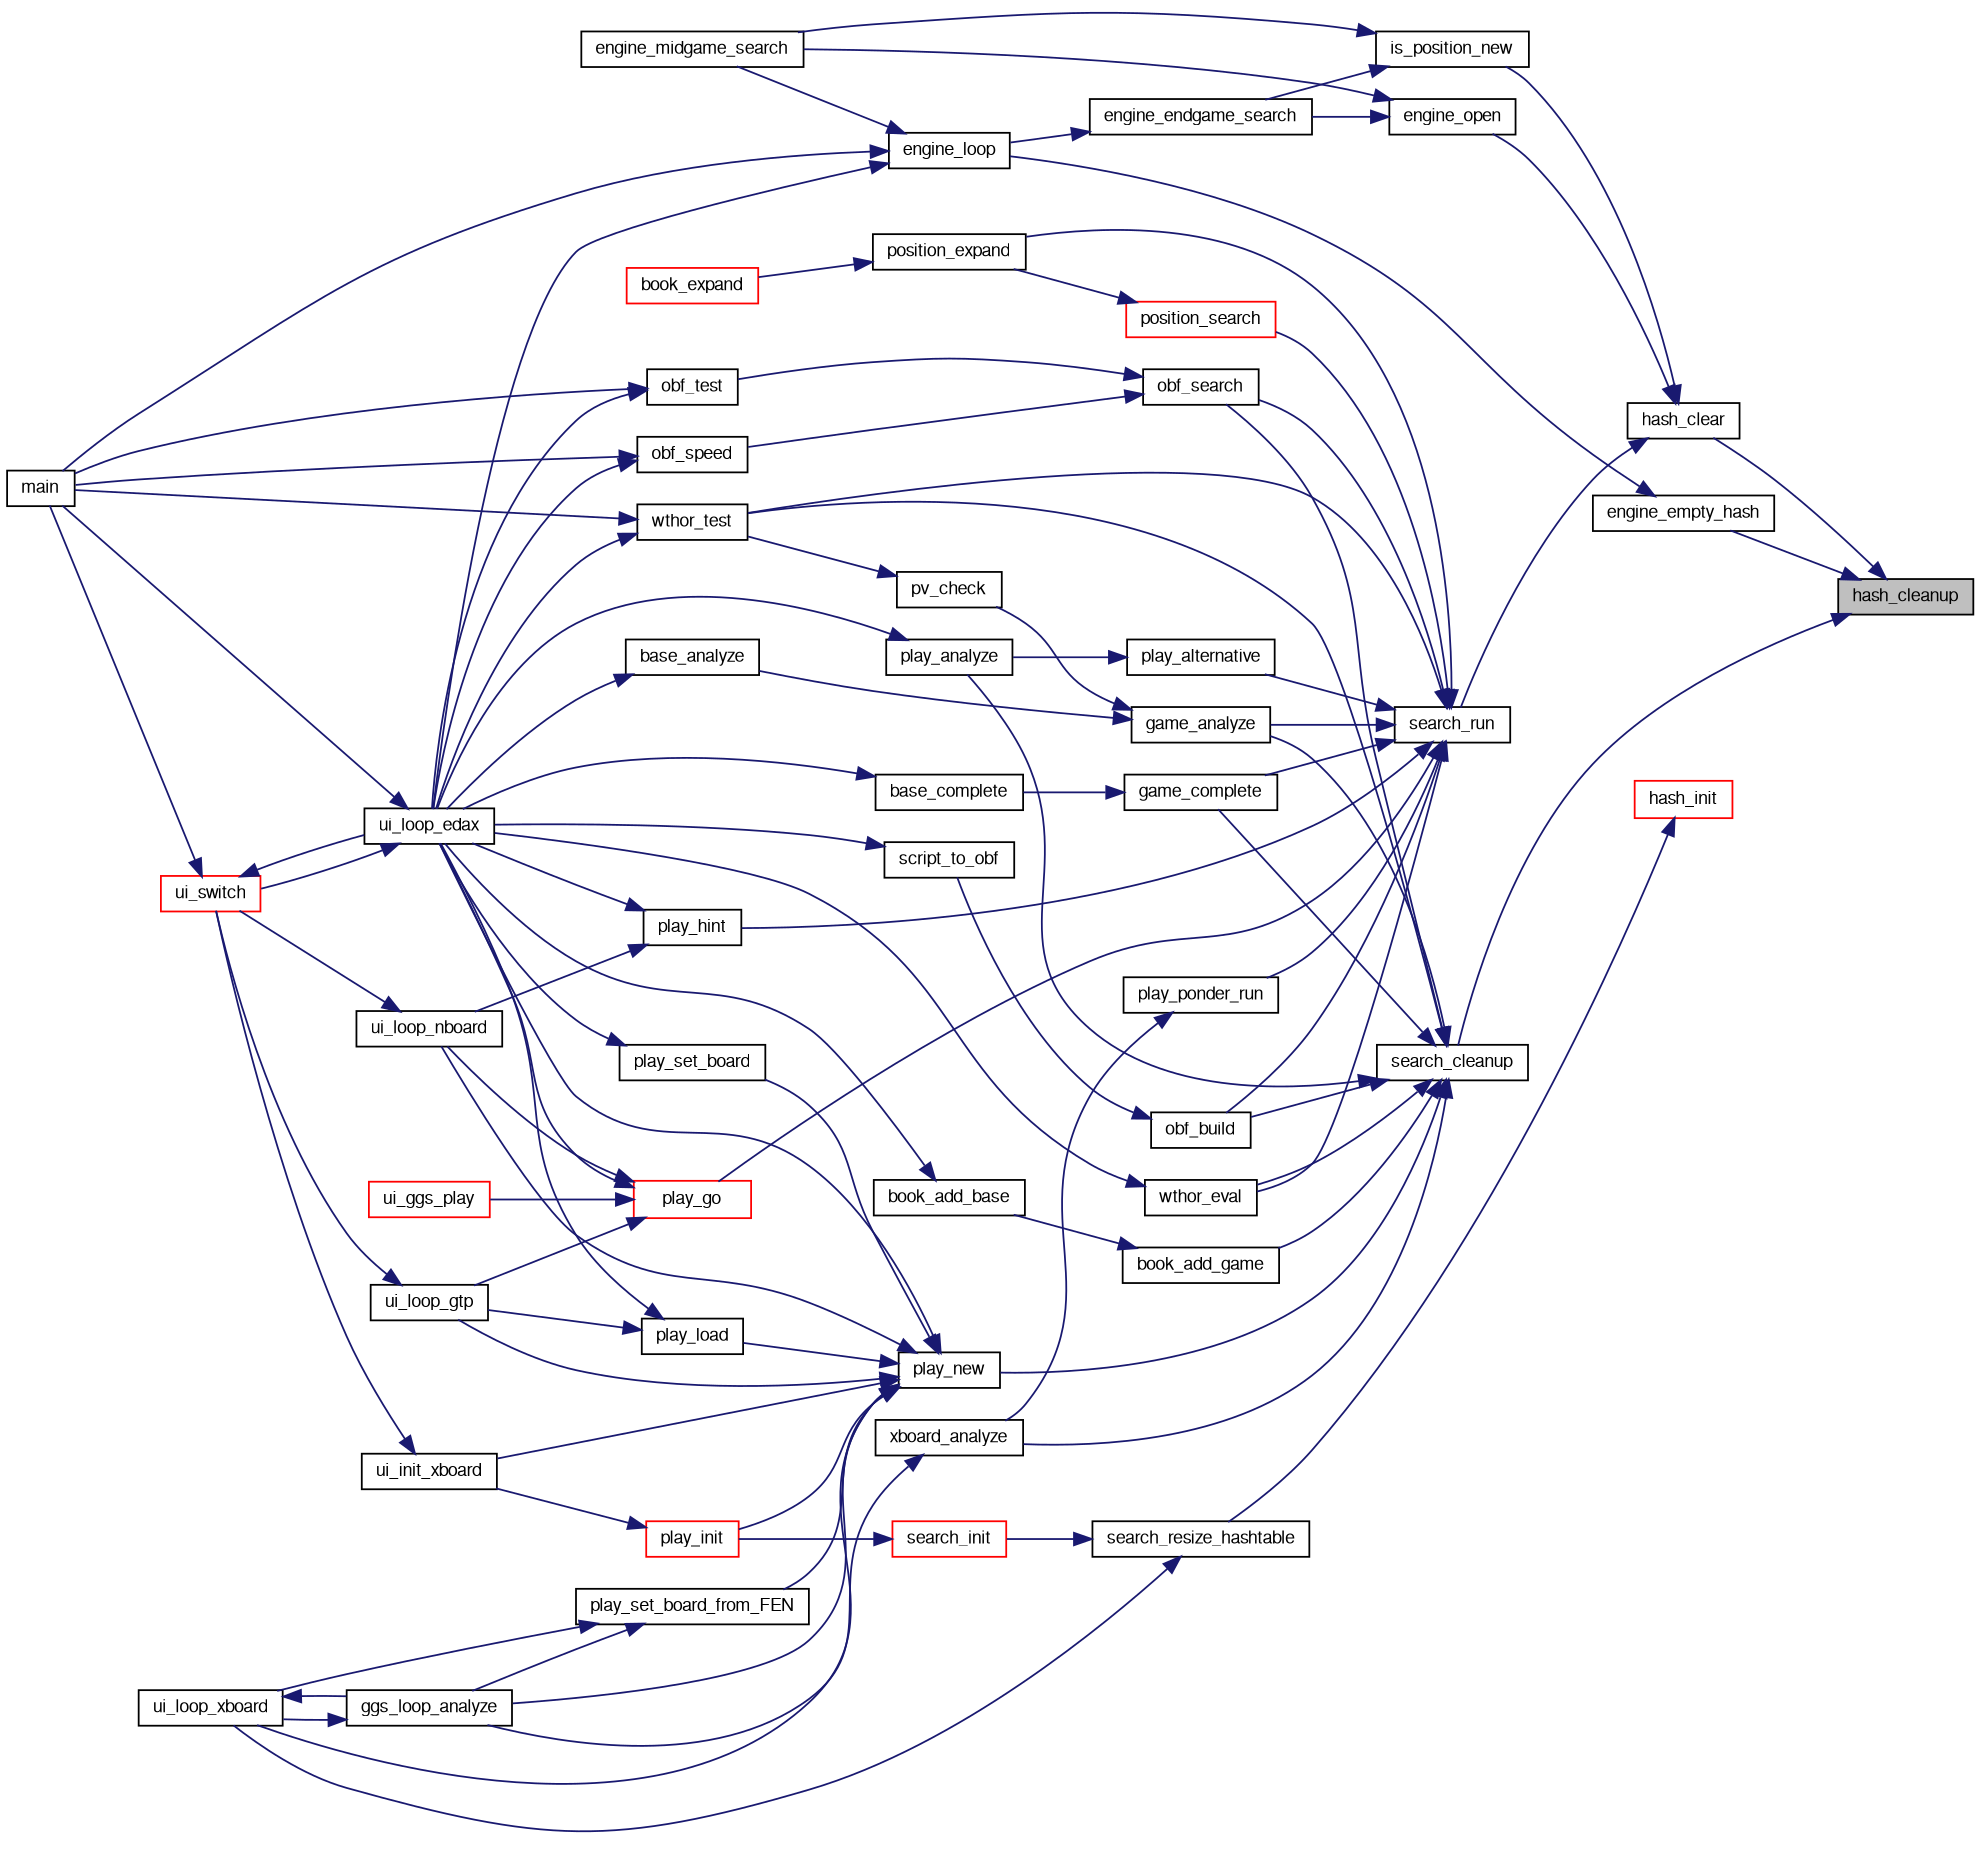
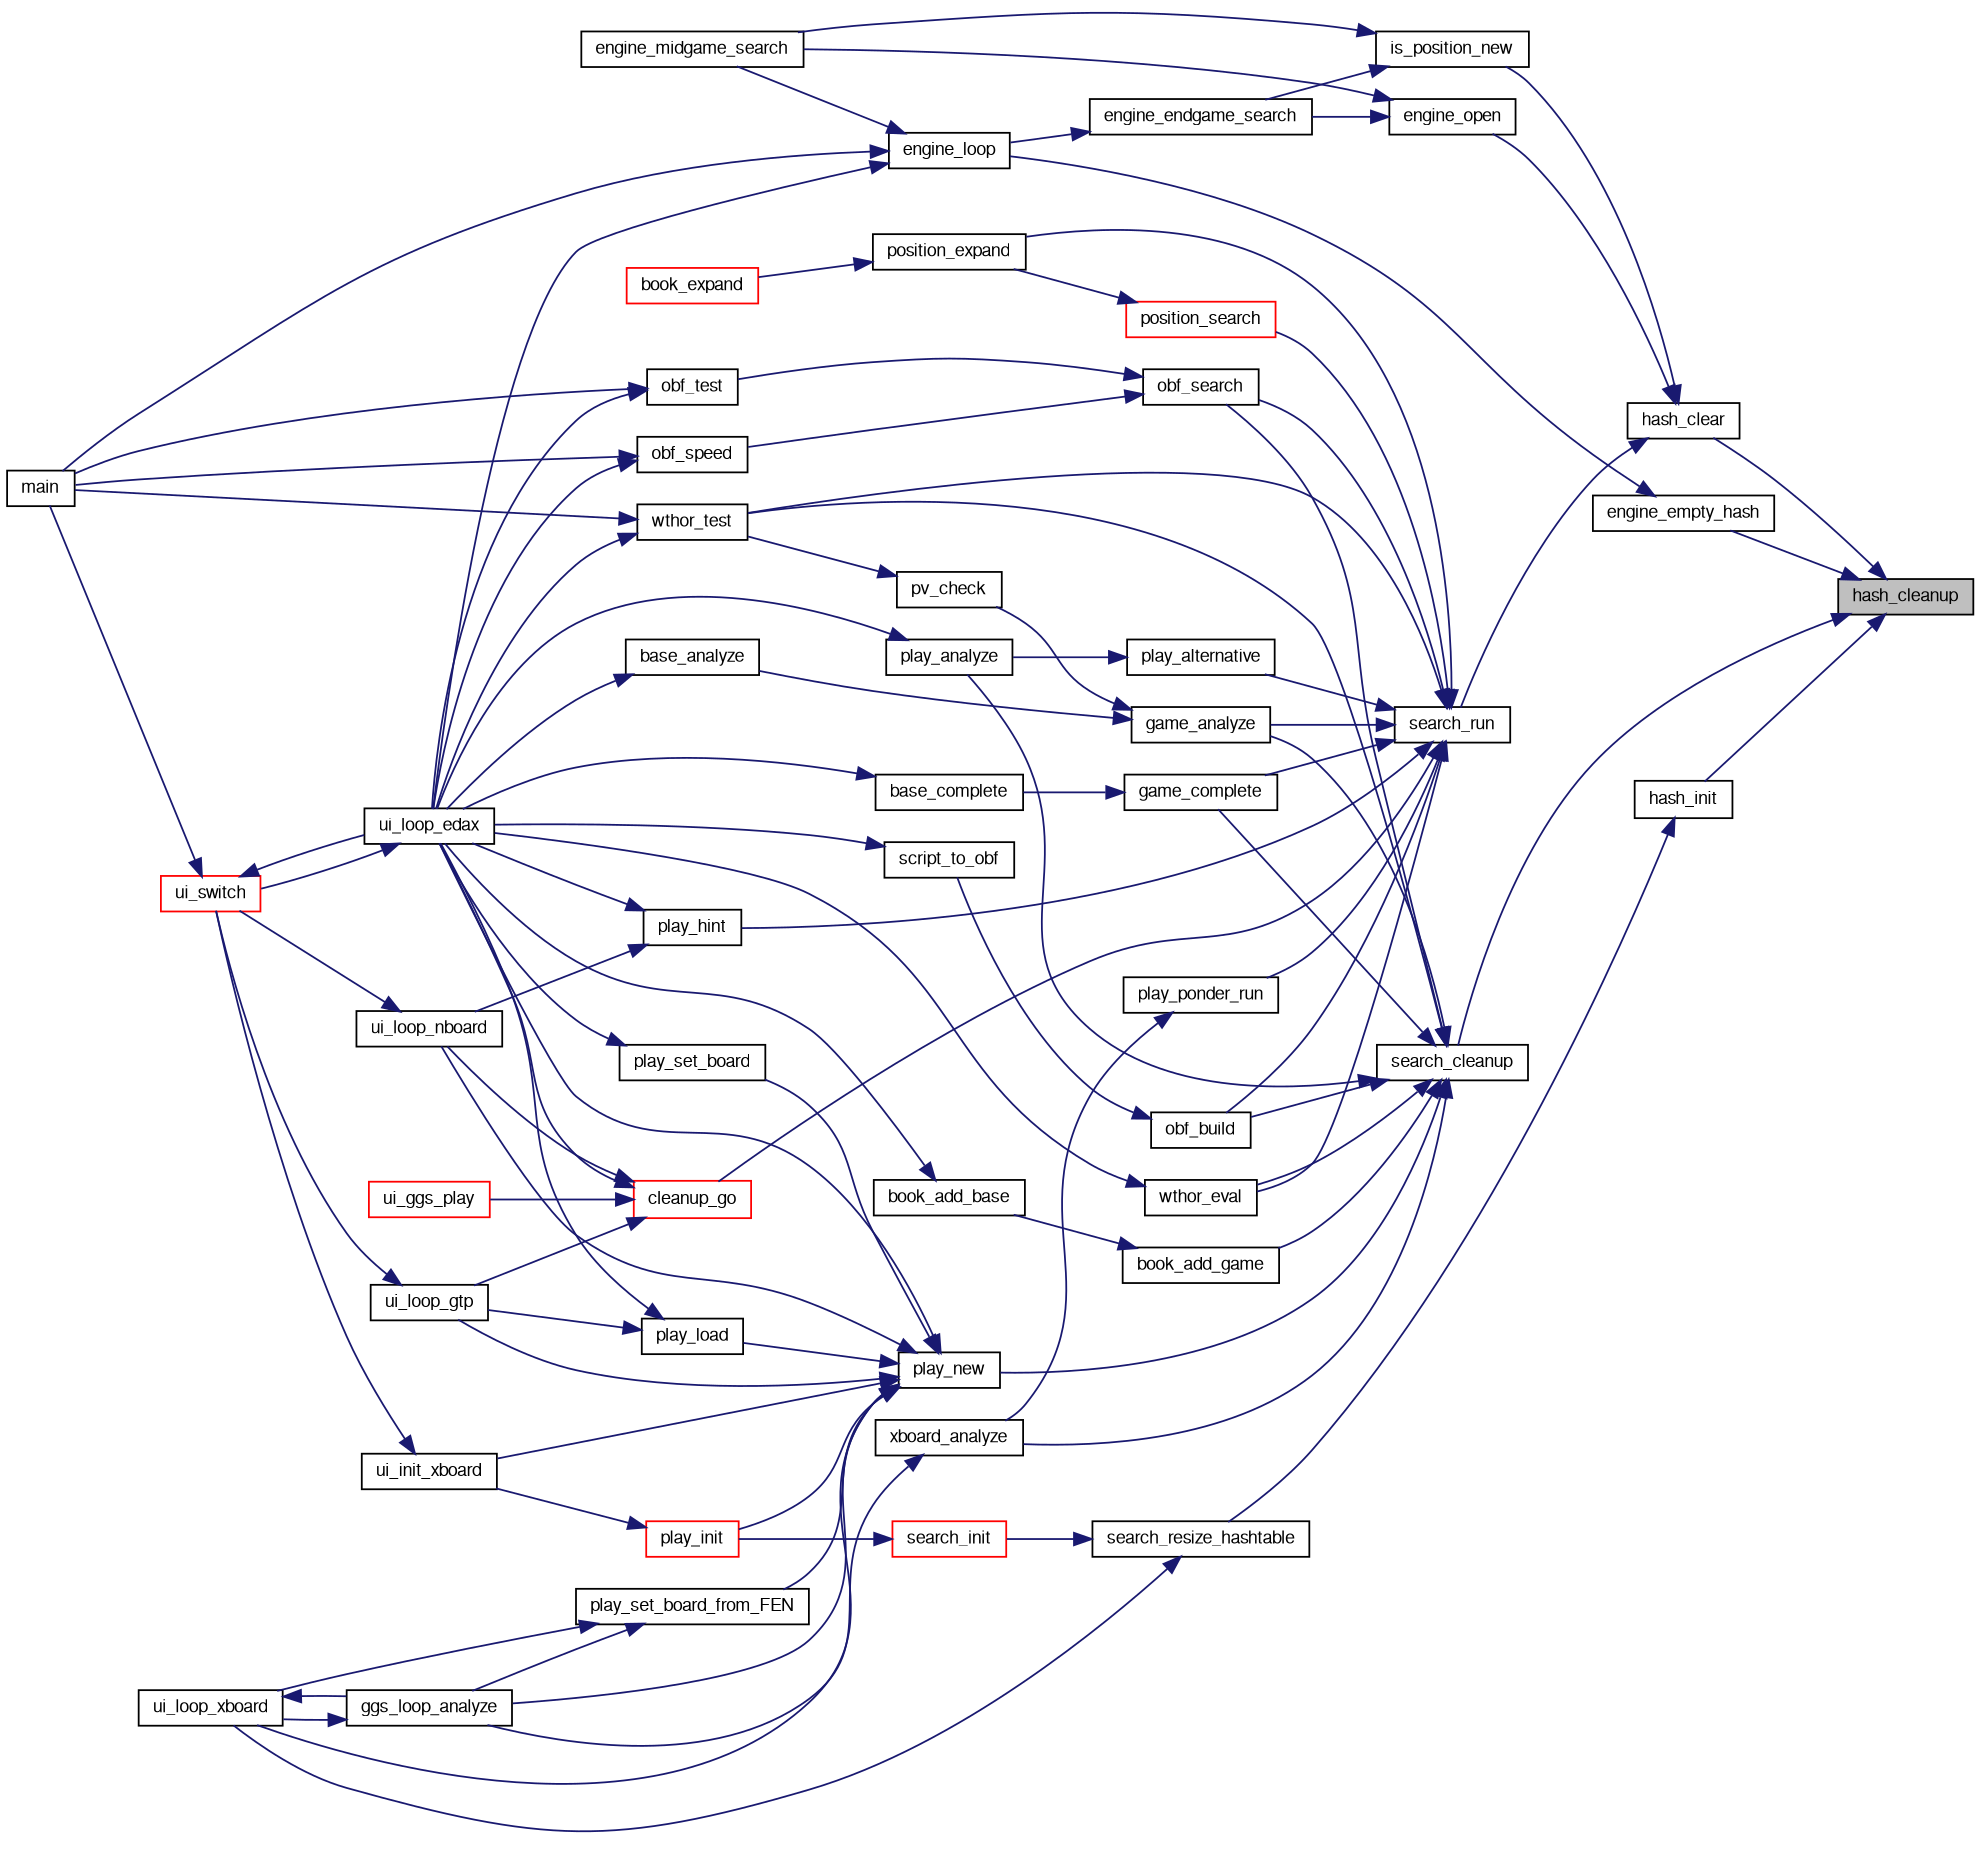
edge "main" -> "ui_loop_edax": removed
edge "hash_init" -> "hash_cleanup": added
node "hash_init": color red -> black
node "play_go": label "play_go" -> "cleanup_go"
